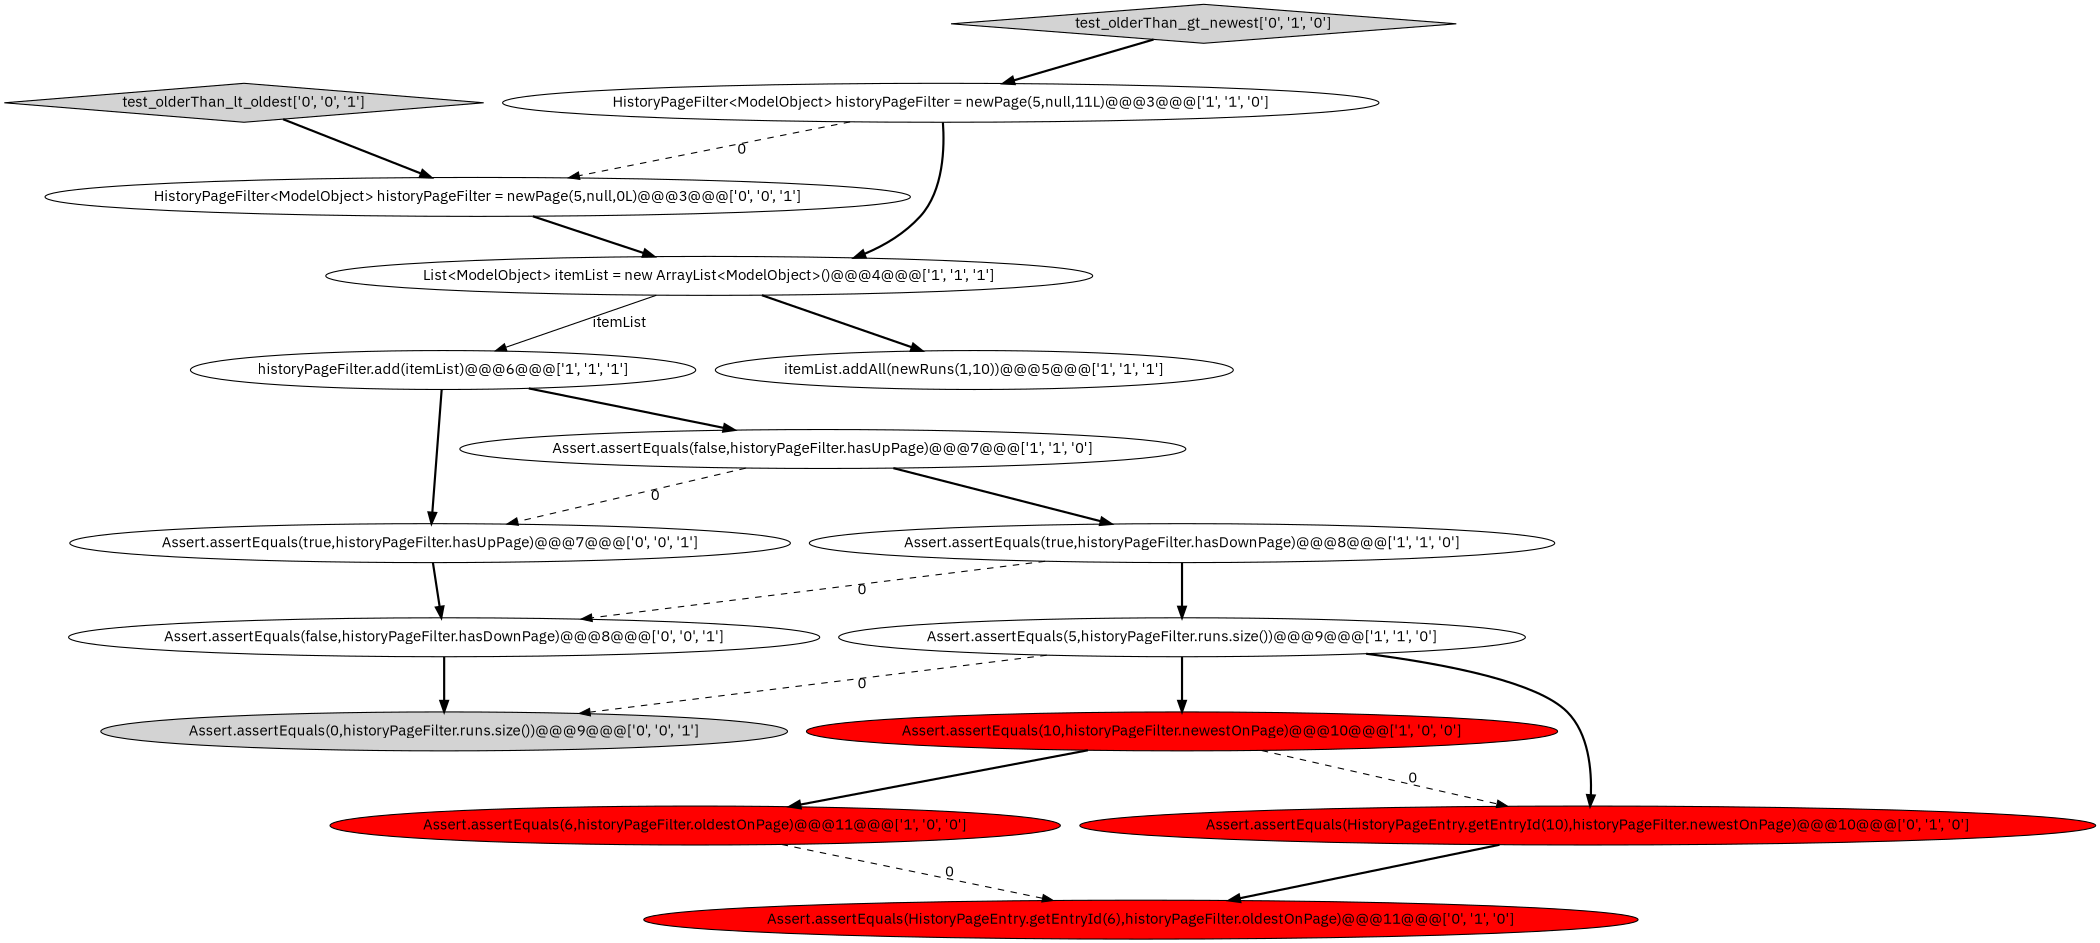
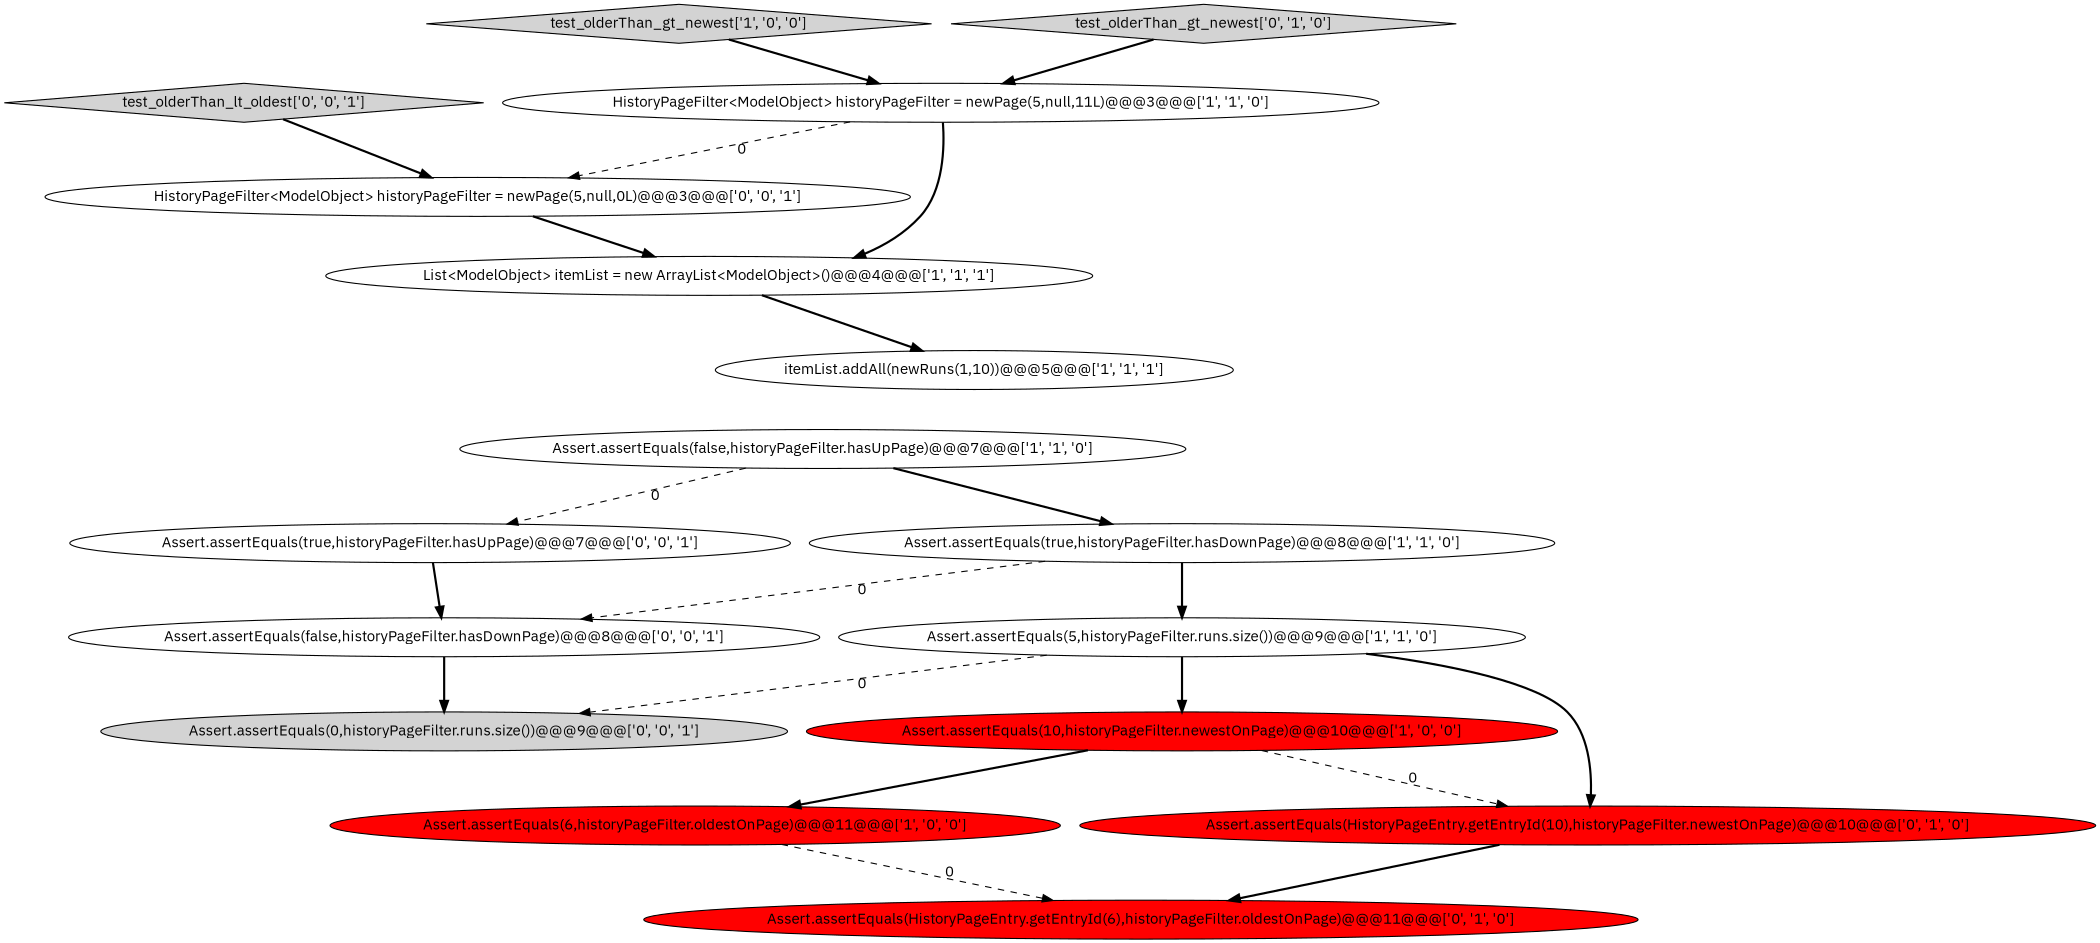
node "test_olderThan_gt_newest['1', '0', '0']": added
node "historyPageFilter.add(itemList)@@@6@@@['1', '1', '1']": removed
